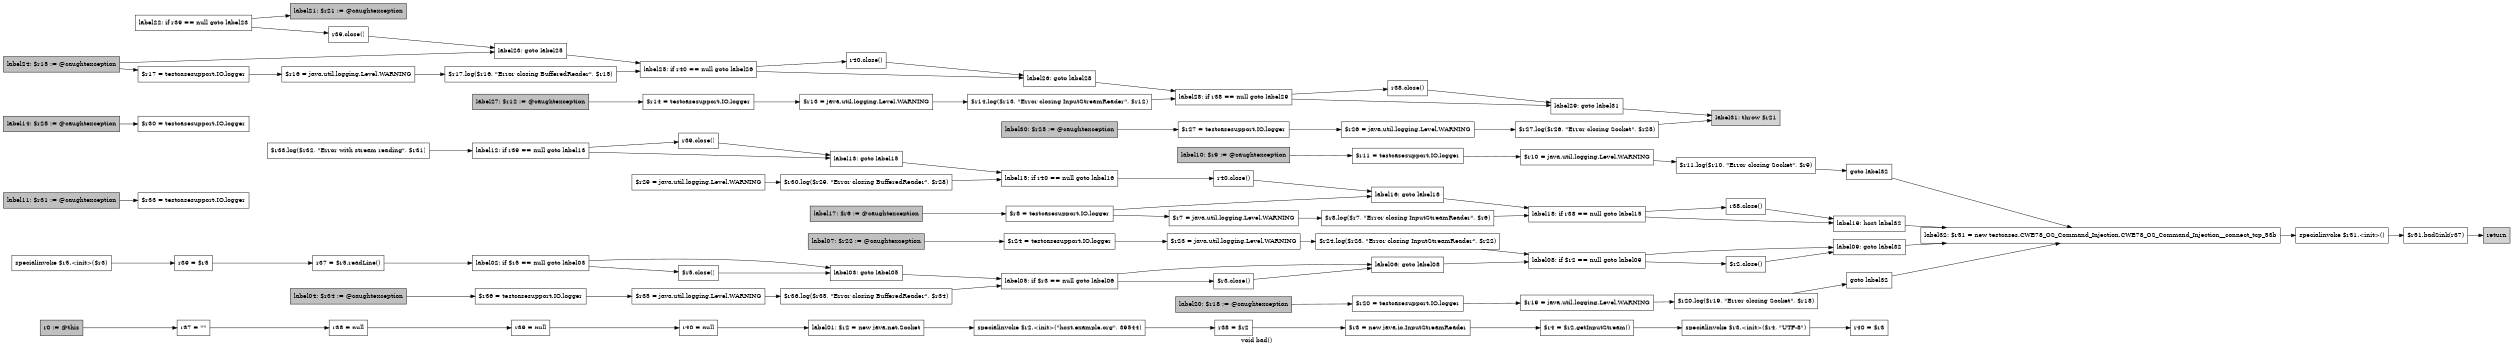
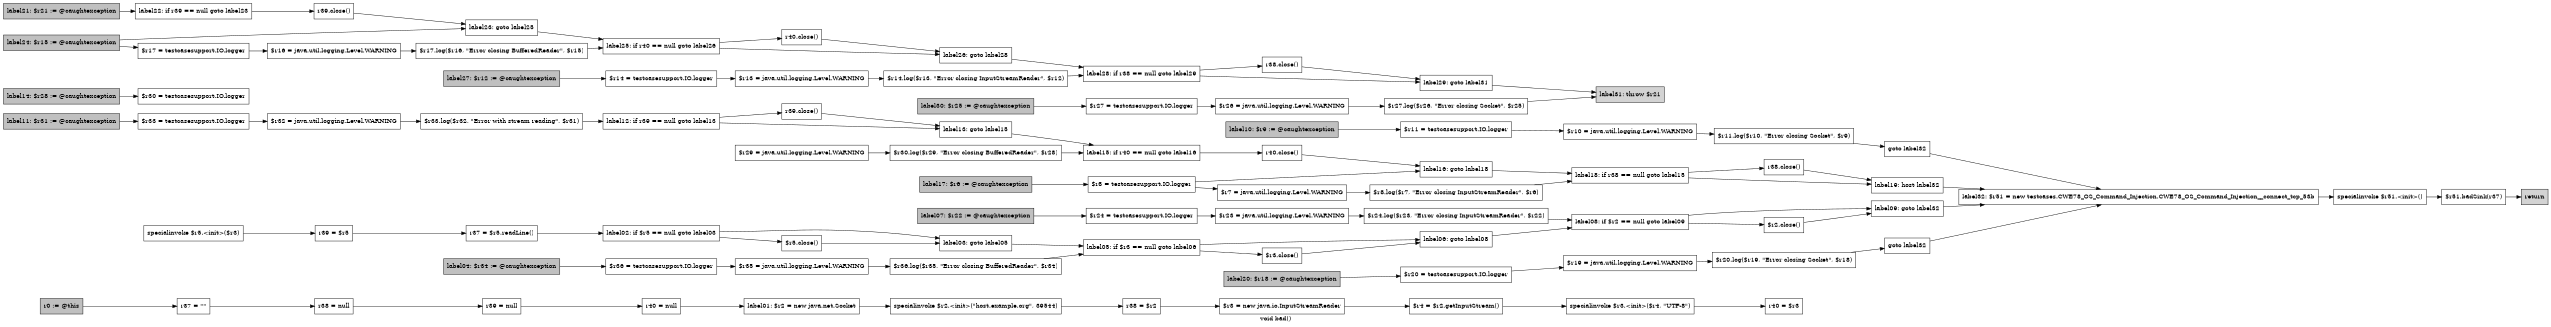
edge "label22: if r39 == null goto label23" -> "label21: $r21 := @caughtexception": reversed
node "$r32 = java.util.logging.Level.WARNING": added
